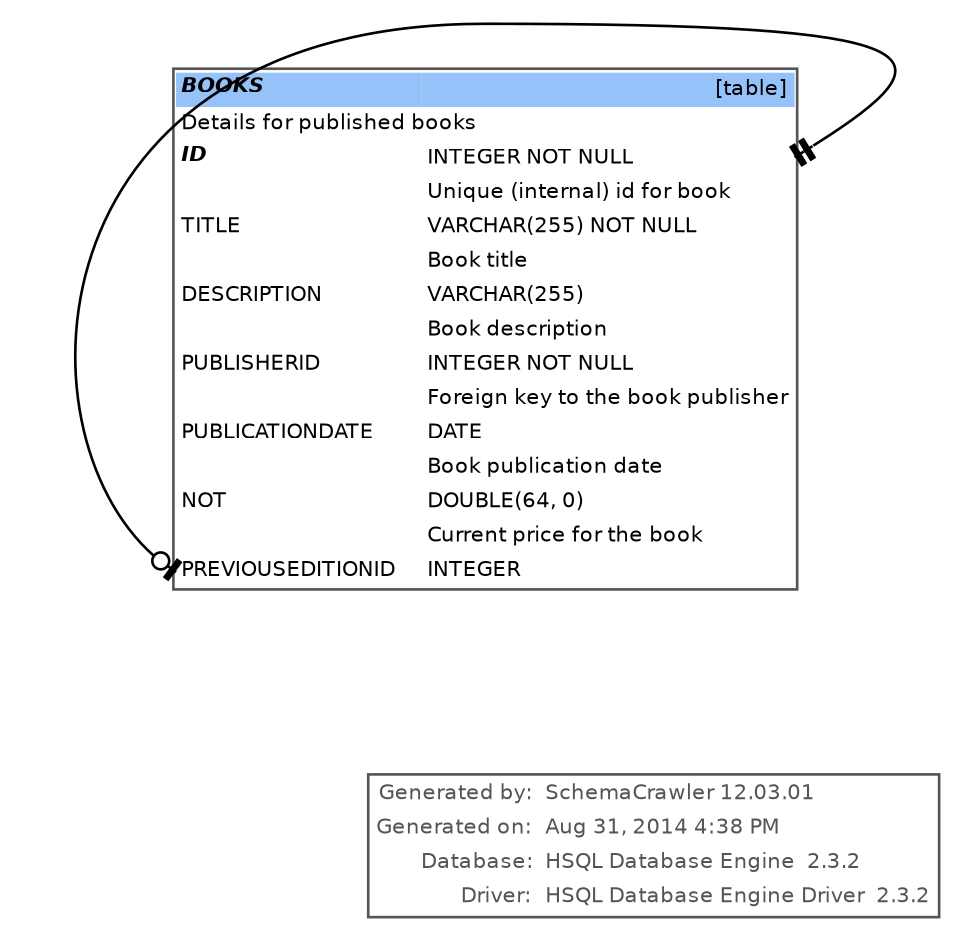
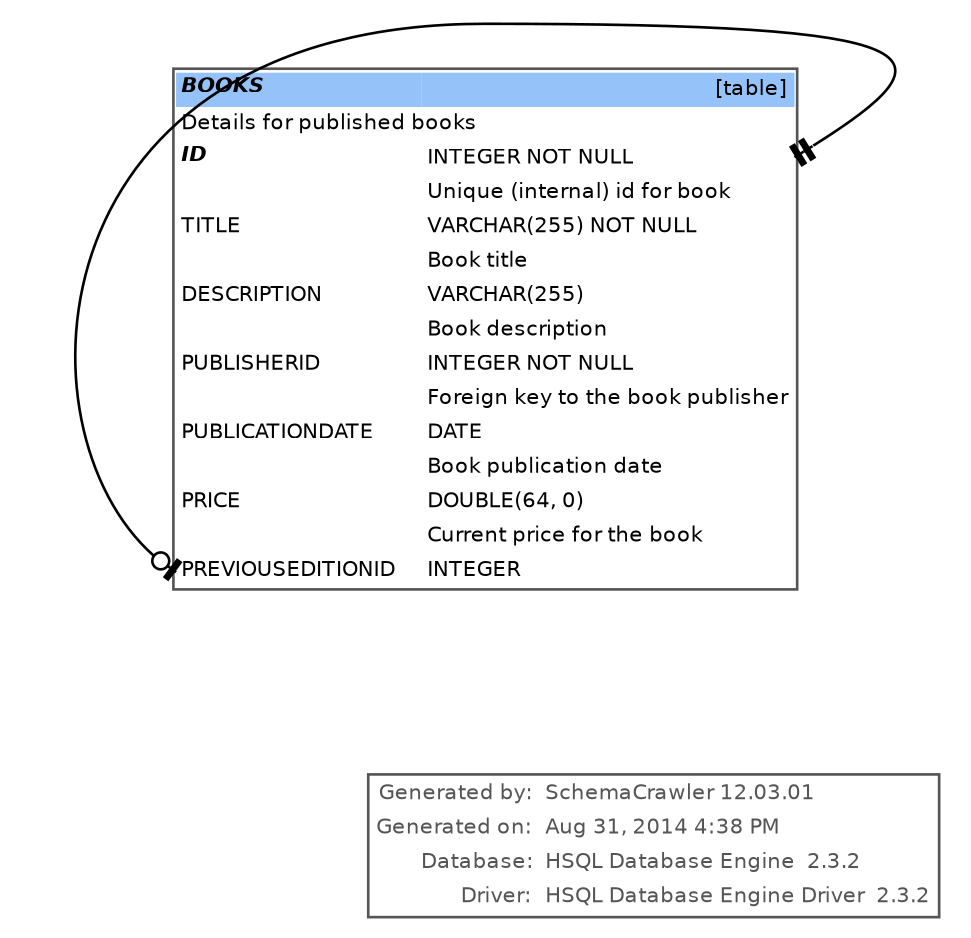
node "BOOKS": text "NOT" -> "PRICE"
